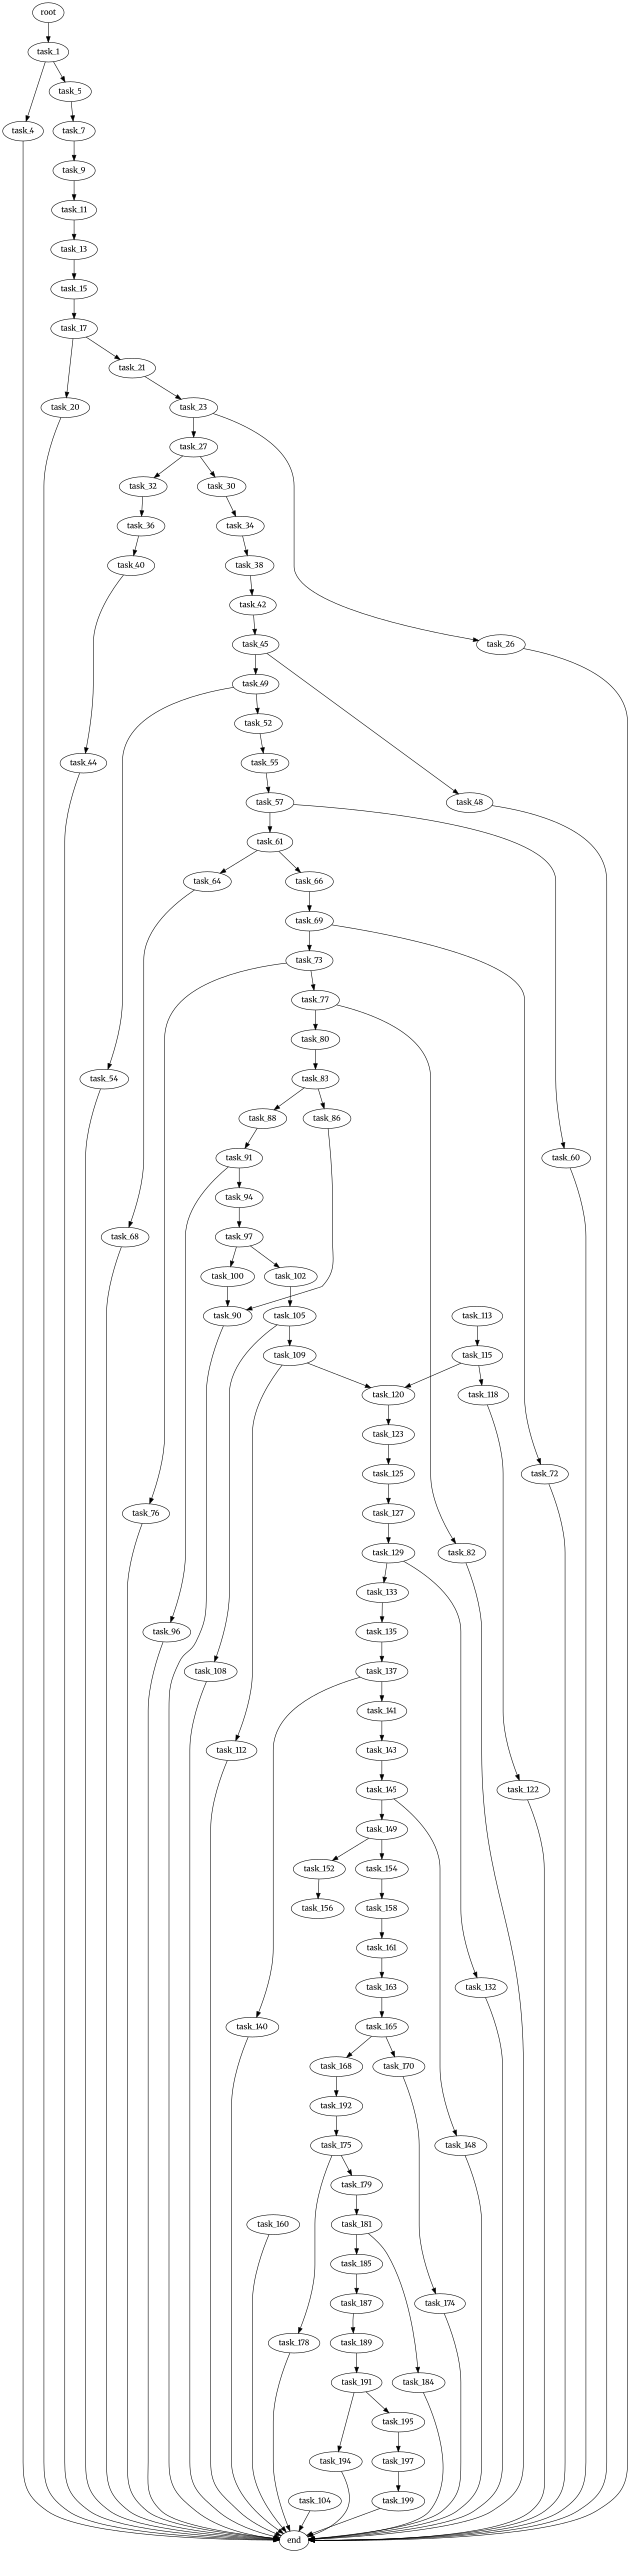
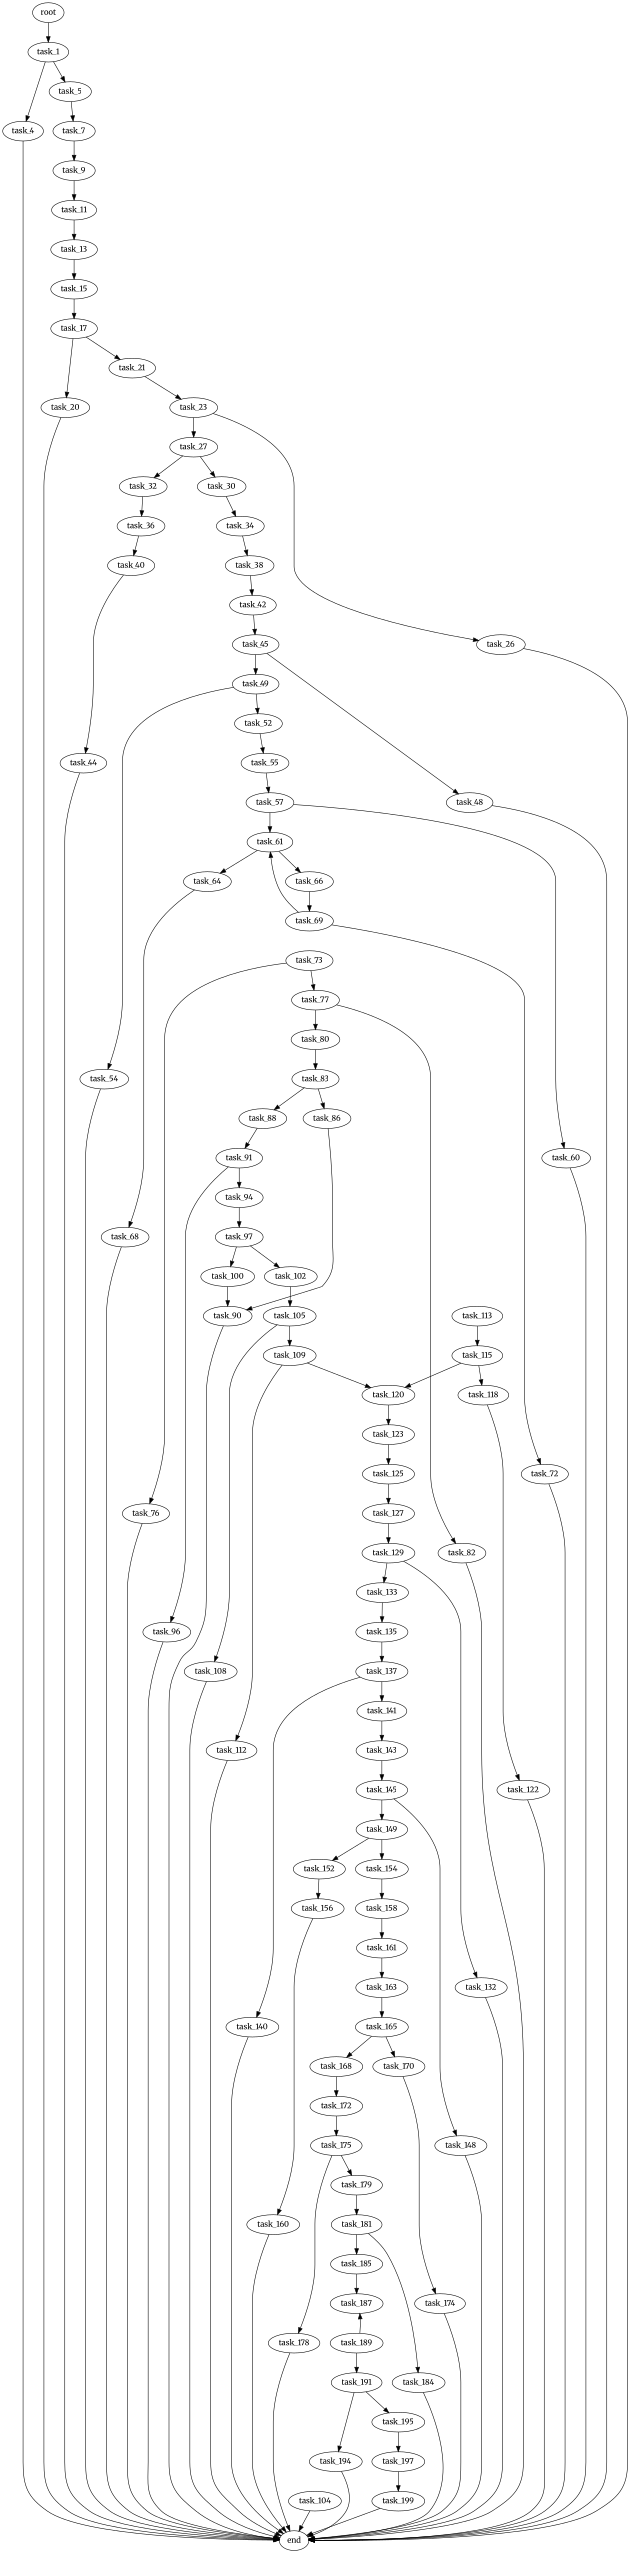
edge "task_69" -> "task_73": now "task_69" -> "task_61"
edge "task_156" -> "task_160": added
node "task_192": label "task_192" -> "task_172"
edge "task_187" -> "task_189": reversed
